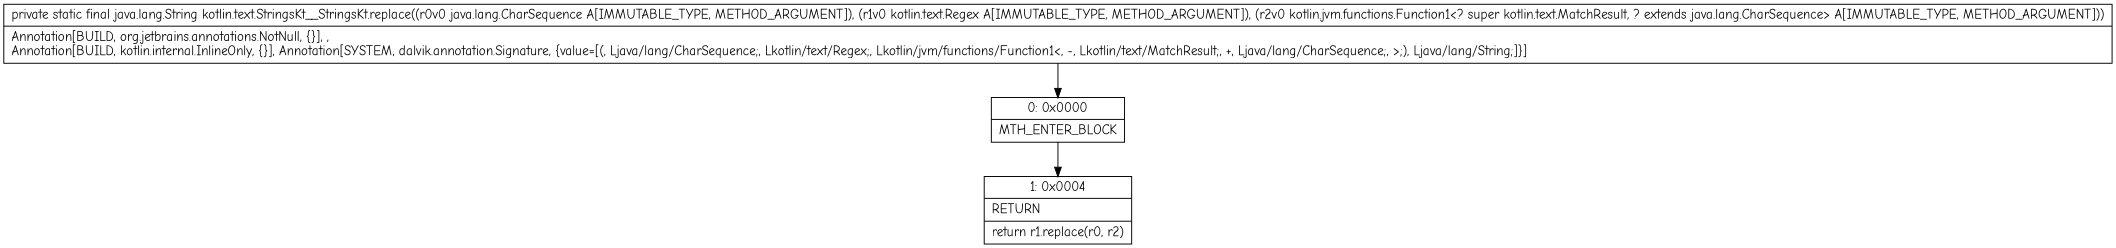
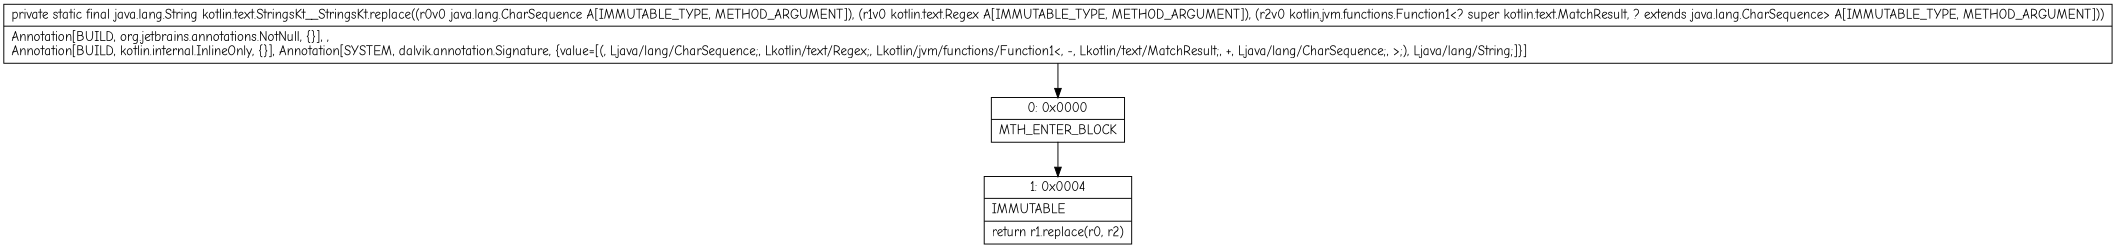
node "1: 0x0004": text "RETURN" -> "IMMUTABLE"
